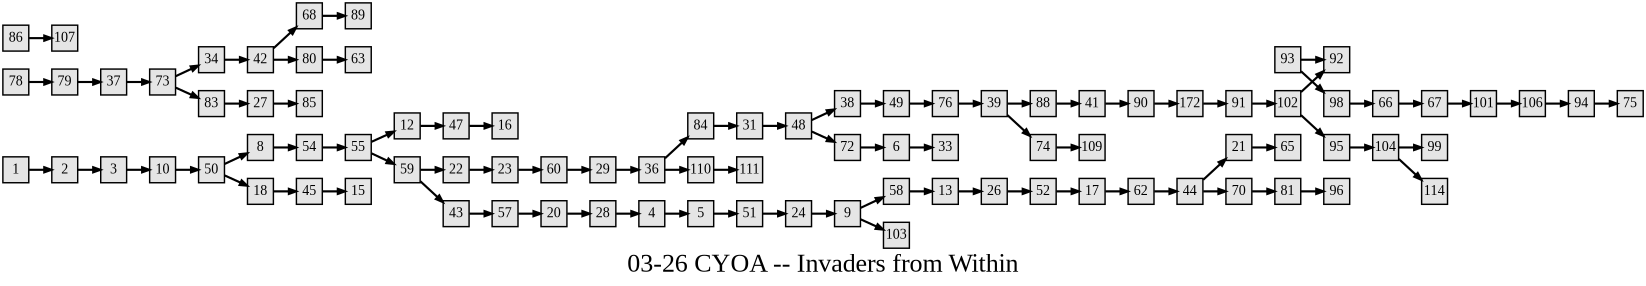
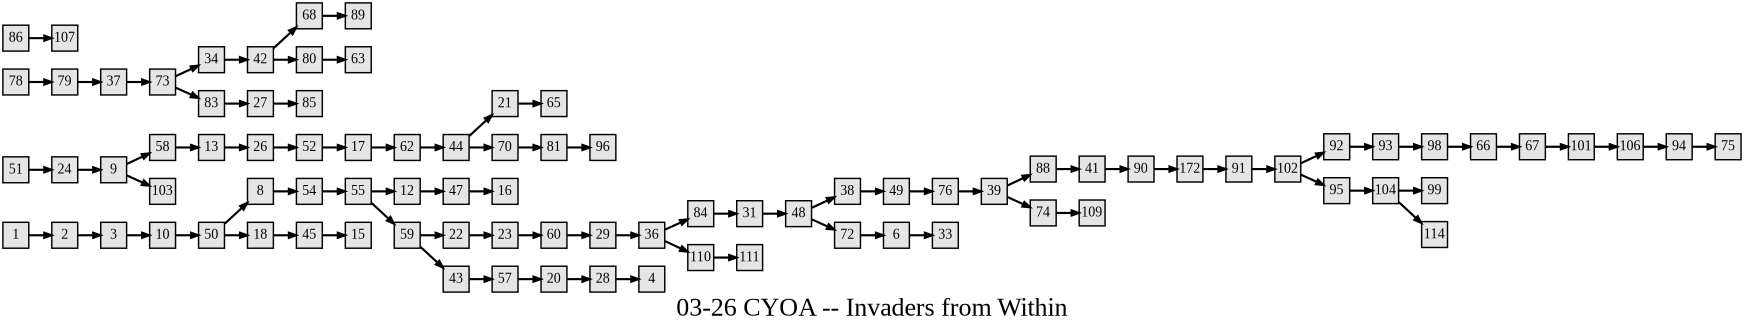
edge "93" -> "92": reversed
node "5": removed
